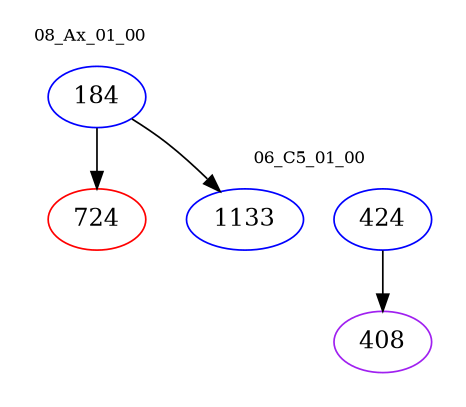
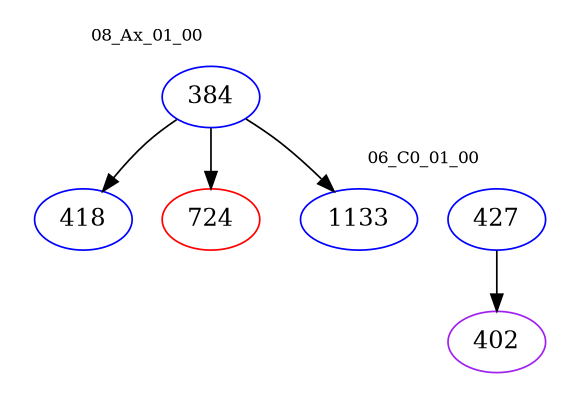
node "184": label "184" -> "384"
cluster "06_C5_01_00": label "06_C5_01_00" -> "06_C0_01_00"
node "418": added
node "424": label "424" -> "427"
node "408": label "408" -> "402"
